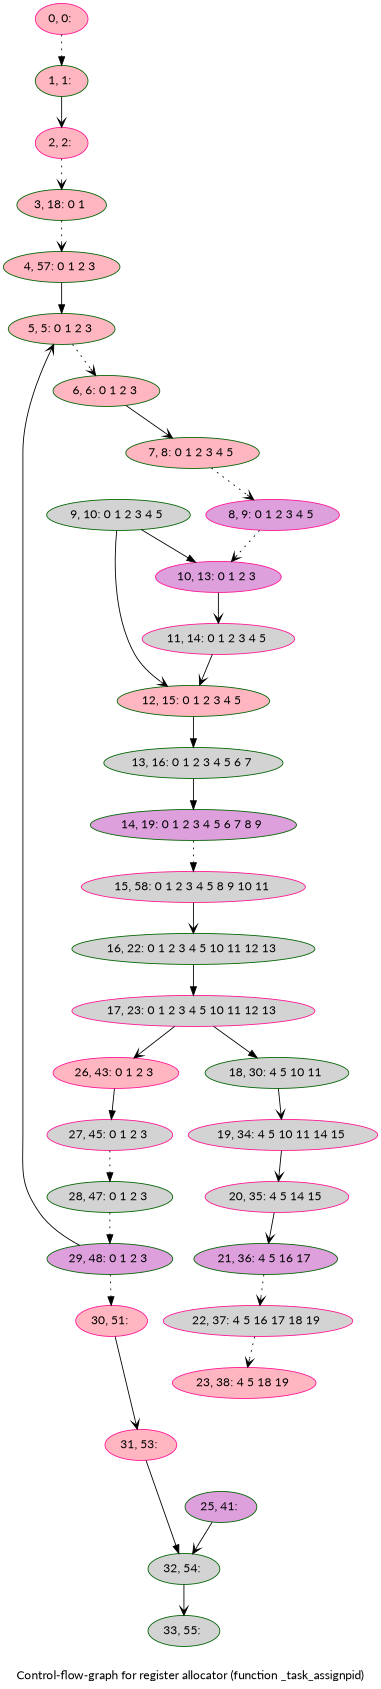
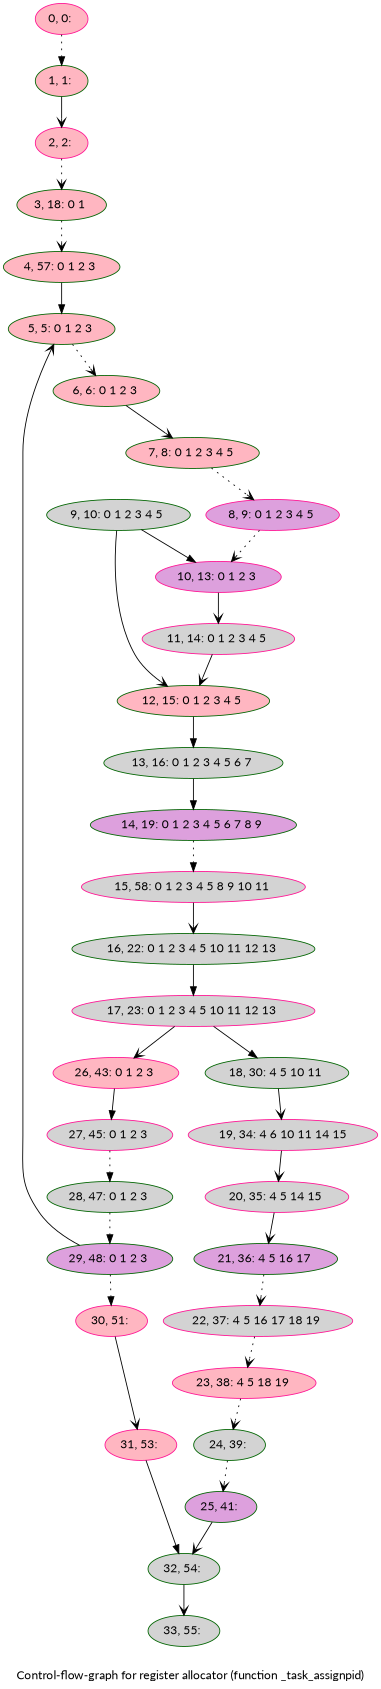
node "19, 34: 4 5 10 11 14 15": label "19, 34: 4 5 10 11 14 15" -> "19, 34: 4 6 10 11 14 15"
node "24, 39:": added
